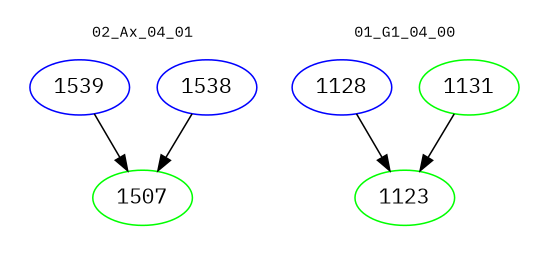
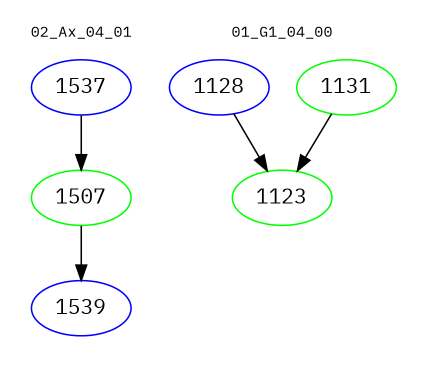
node "1538": label "1538" -> "1537"
edge "1539" -> "1507": reversed
